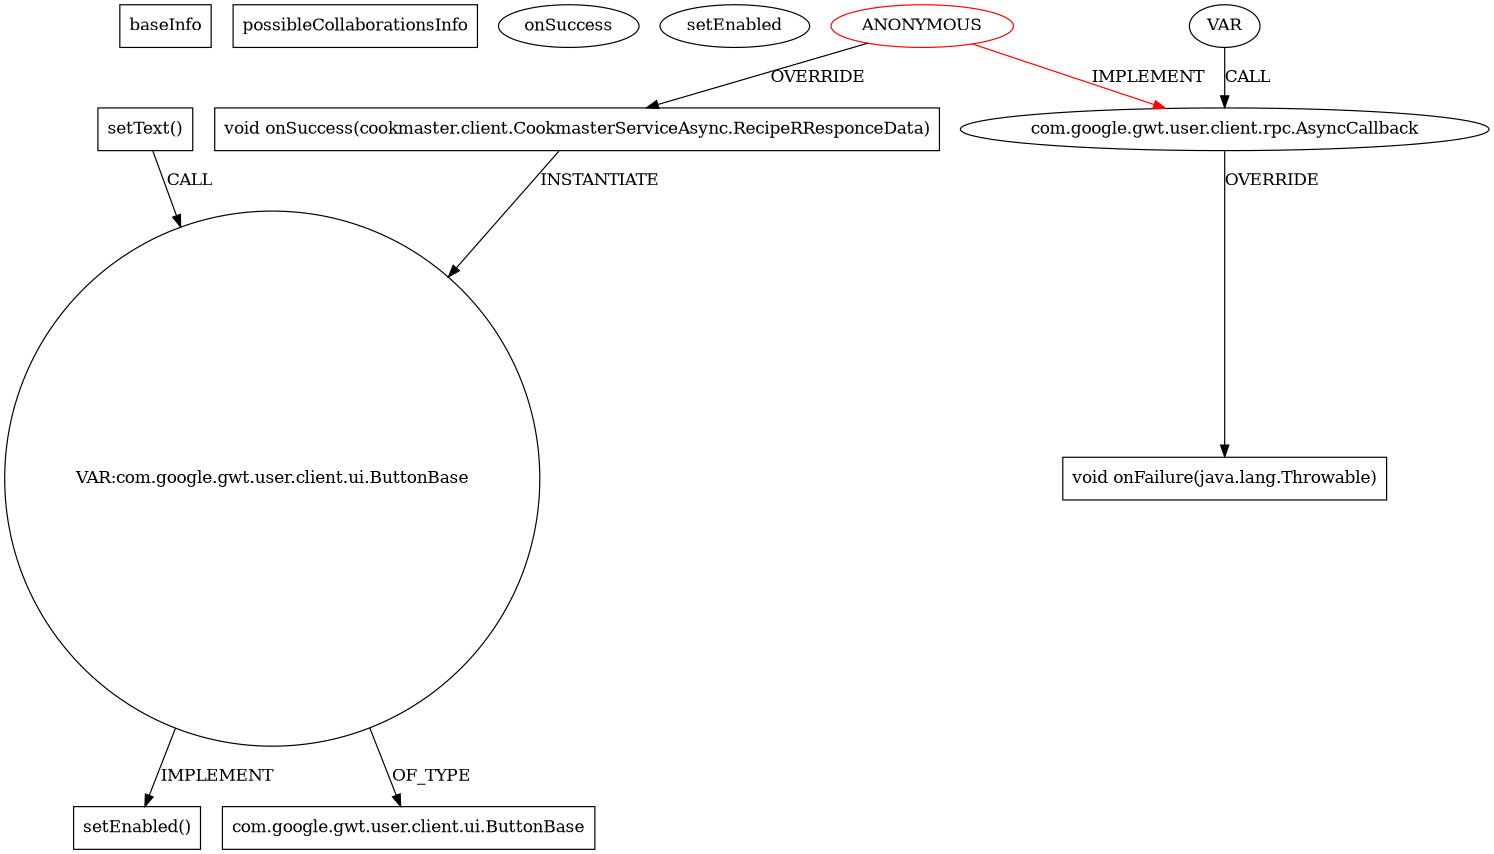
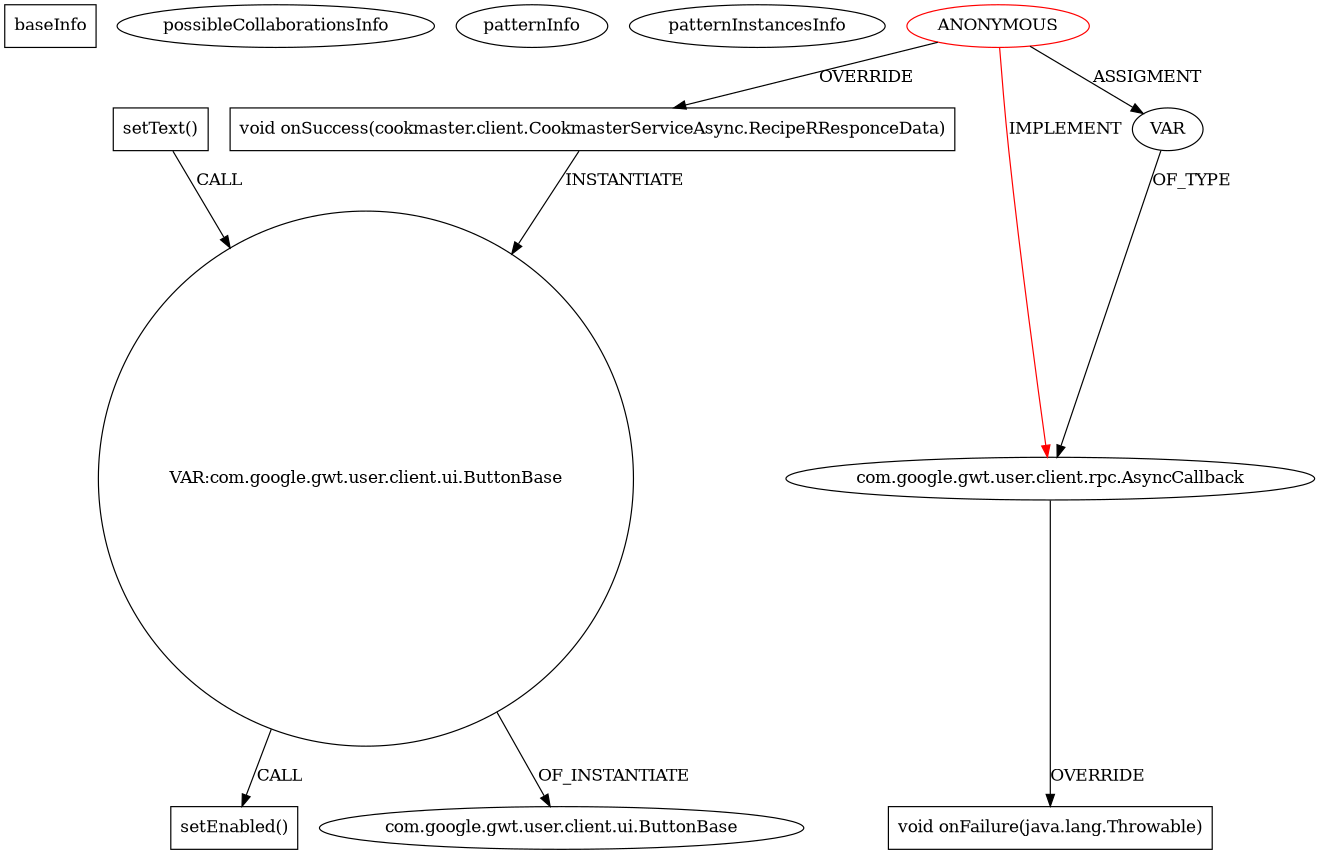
node "possibleCollaborationsInfo": shape box -> ellipse
node "onSuccess": label "onSuccess" -> "patternInfo"
node "setEnabled": label "setEnabled" -> "patternInstancesInfo"
edge "ANONYMOUS" -> "VAR": added, label "ASSIGMENT"
edge "VAR" -> "com.google.gwt.user.client.rpc.AsyncCallback": label "CALL" -> "OF_TYPE"
edge "VAR:com.google.gwt.user.client.ui.ButtonBase" -> "setEnabled()": label "IMPLEMENT" -> "CALL"
edge "VAR:com.google.gwt.user.client.ui.ButtonBase" -> "com.google.gwt.user.client.ui.ButtonBase": label "OF_TYPE" -> "OF_INSTANTIATE"
node "com.google.gwt.user.client.ui.ButtonBase": shape box -> ellipse
